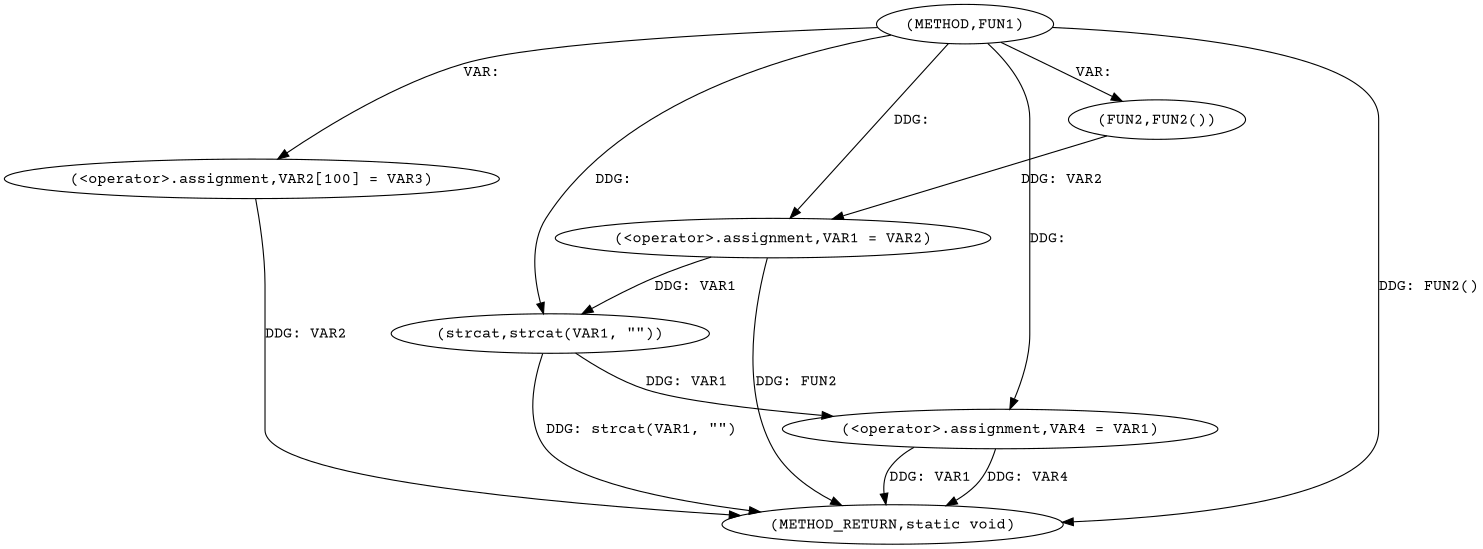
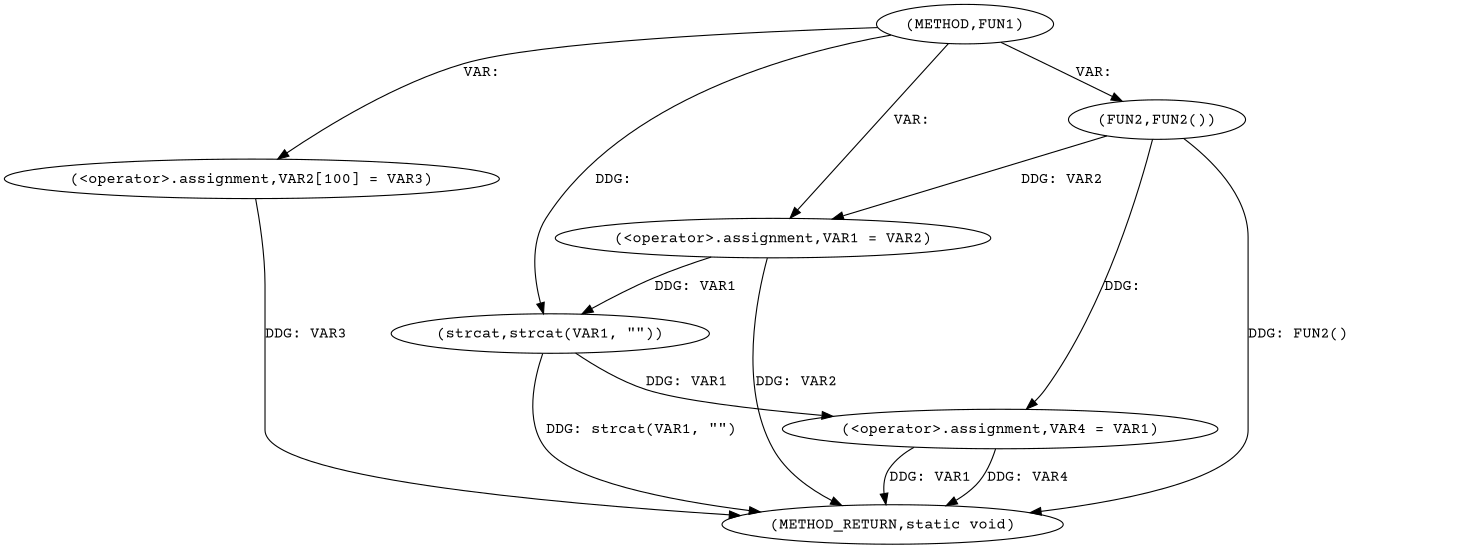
edge "(METHOD,FUN1)" -> "(<operator>.assignment,VAR1 = VAR2)": label "DDG: " -> "VAR: "
edge "(METHOD,FUN1)" -> "(<operator>.assignment,VAR4 = VAR1)": now "(FUN2,FUN2())" -> "(<operator>.assignment,VAR4 = VAR1)"
edge "(METHOD,FUN1)" -> "(METHOD_RETURN,static void)": now "(FUN2,FUN2())" -> "(METHOD_RETURN,static void)"
edge "(<operator>.assignment,VAR2[100] = VAR3)" -> "(METHOD_RETURN,static void)": label "DDG: VAR2" -> "DDG: VAR3"
edge "(<operator>.assignment,VAR1 = VAR2)" -> "(METHOD_RETURN,static void)": label "DDG: FUN2" -> "DDG: VAR2"
